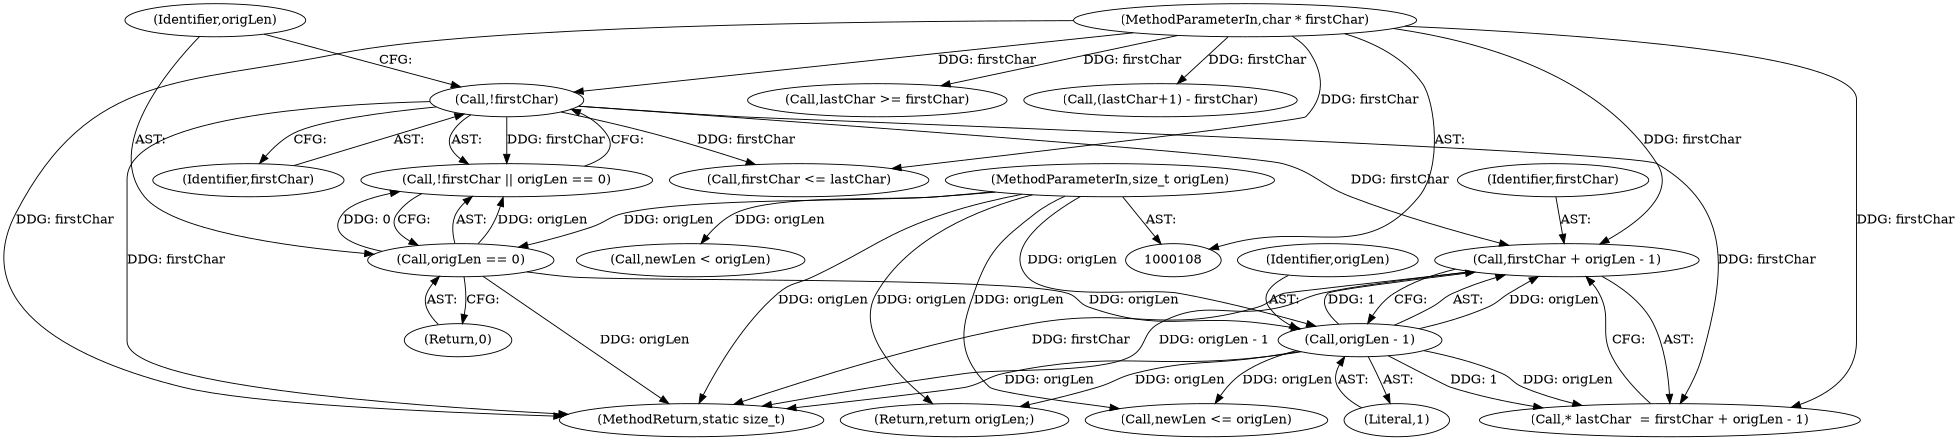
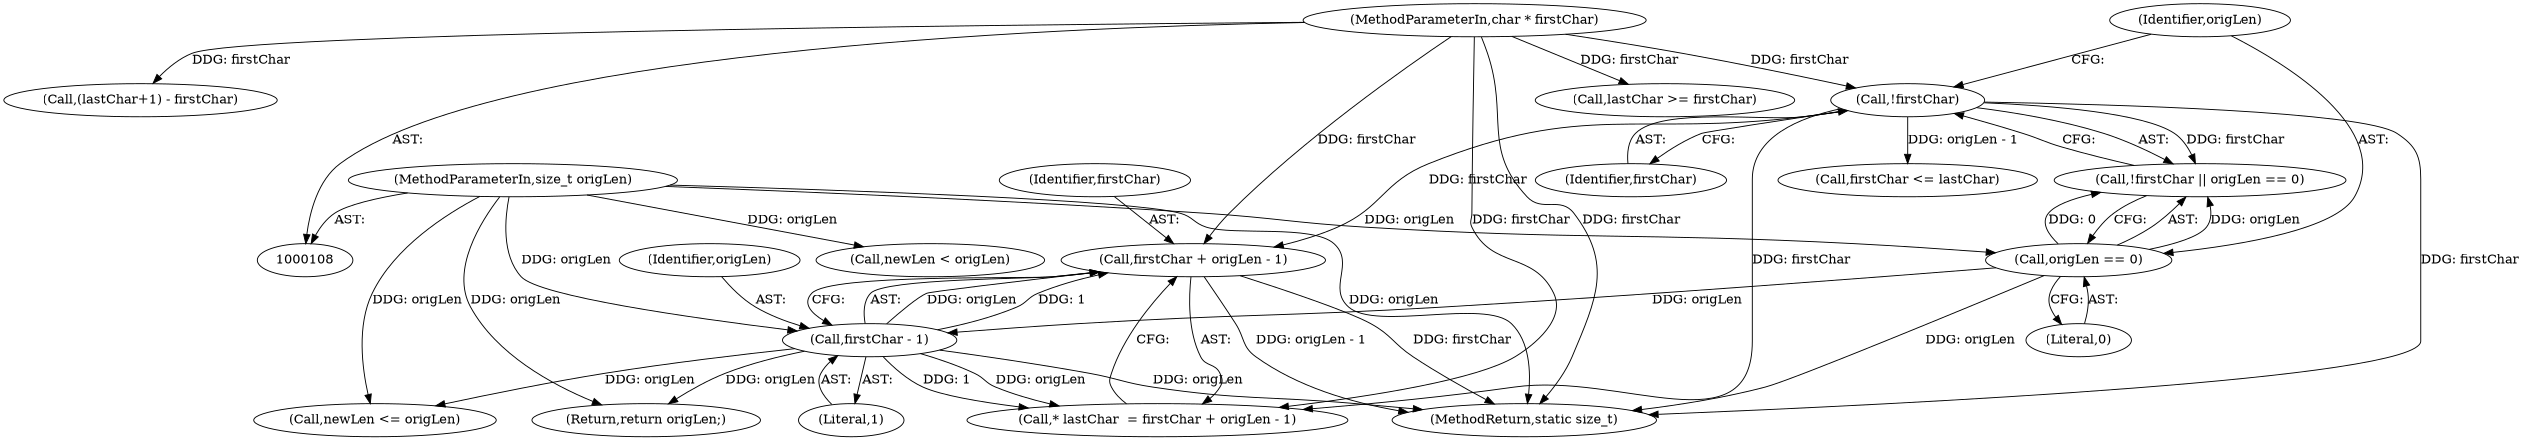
edge "(MethodParameterIn,char * firstChar)" -> "(Call,firstChar <= lastChar)": removed, label "DDG: firstChar"
edge "(Call,!firstChar)" -> "(Call,firstChar <= lastChar)": label "DDG: firstChar" -> "DDG: origLen - 1"
node "(Return,0)": label "(Return,0)" -> "(Literal,0)"
node "(Call,origLen - 1)": label "(Call,origLen - 1)" -> "(Call,firstChar - 1)"
